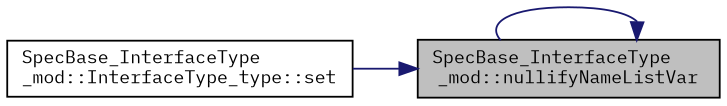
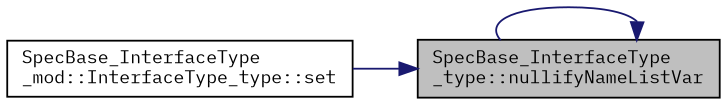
node "SpecBase_InterfaceType _mod::nullifyNameListVar": label "SpecBase_InterfaceType _mod::nullifyNameListVar" -> "SpecBase_InterfaceType _type::nullifyNameListVar"
